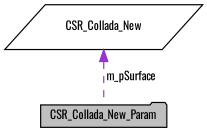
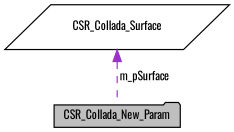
node "CSR_Collada_New": label "CSR_Collada_New" -> "CSR_Collada_Surface"
